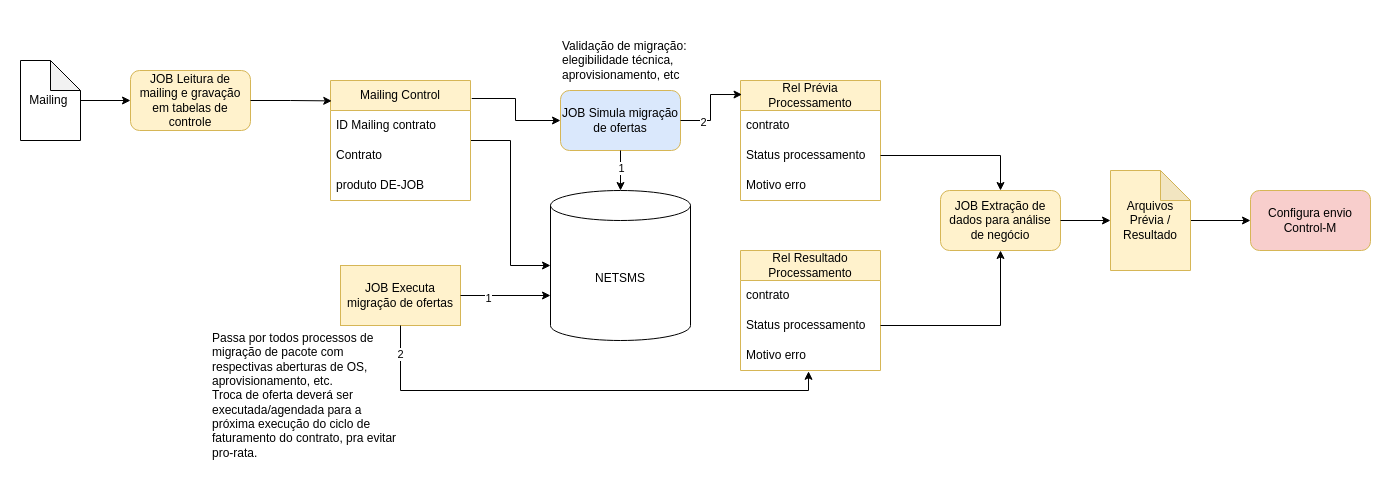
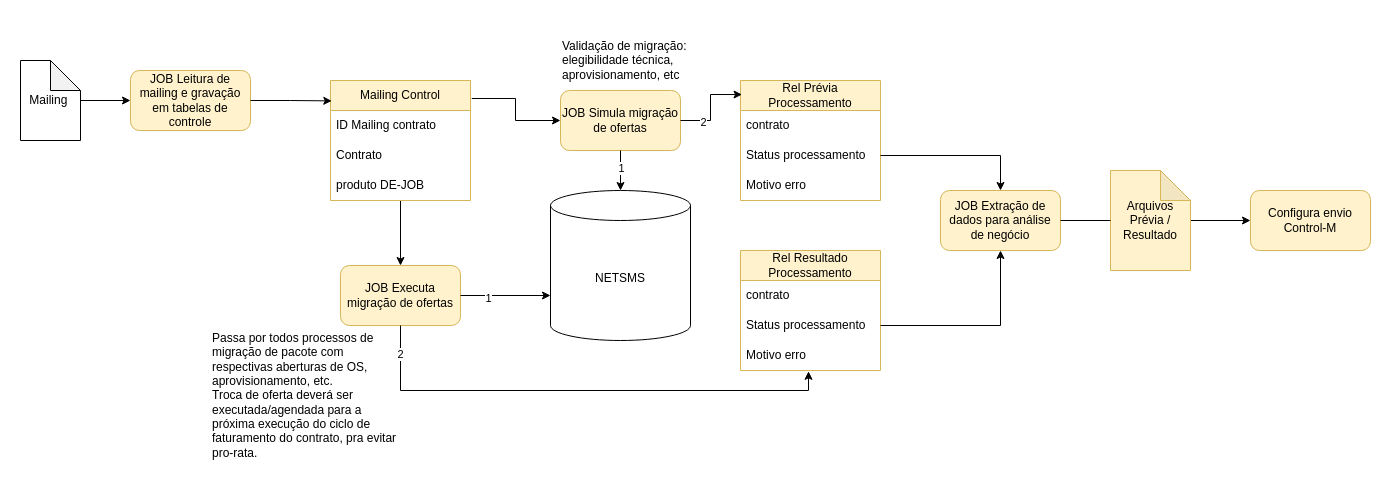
node "JOB Simula migração de ofertas": fillcolor #dae8fc -> #fff2cc
edge "Mailing Control" -> "NETSMS": now "Mailing Control" -> "JOB Executa migração de ofertas"
edge "JOB Extração de dados para análise de negócio" -> "Arquivos Prévia / Resultado": arrowhead classic -> none
node "Configura envio Control-M": fillcolor #f8cecc -> #fff2cc
node "JOB Executa migração de ofertas": shape rectangle -> rounded rectangle
